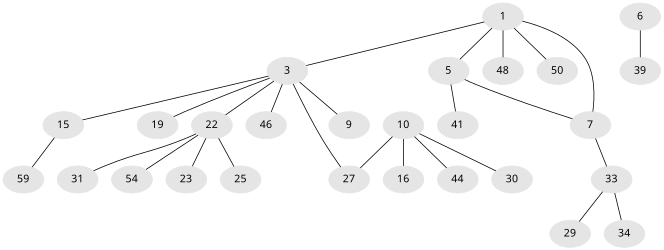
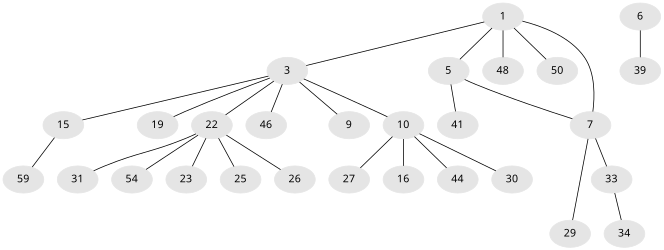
edge "3" -- "27": now "3" -- "10"
node "26": added
edge "33" -- "29": now "7" -- "29"
